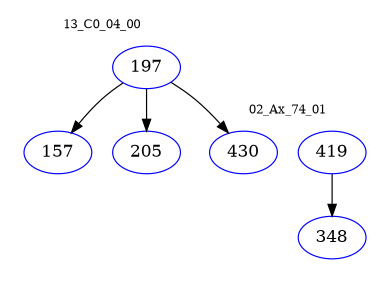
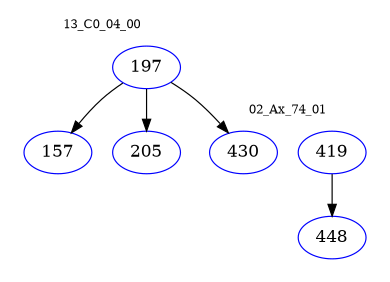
node "348": label "348" -> "448"
